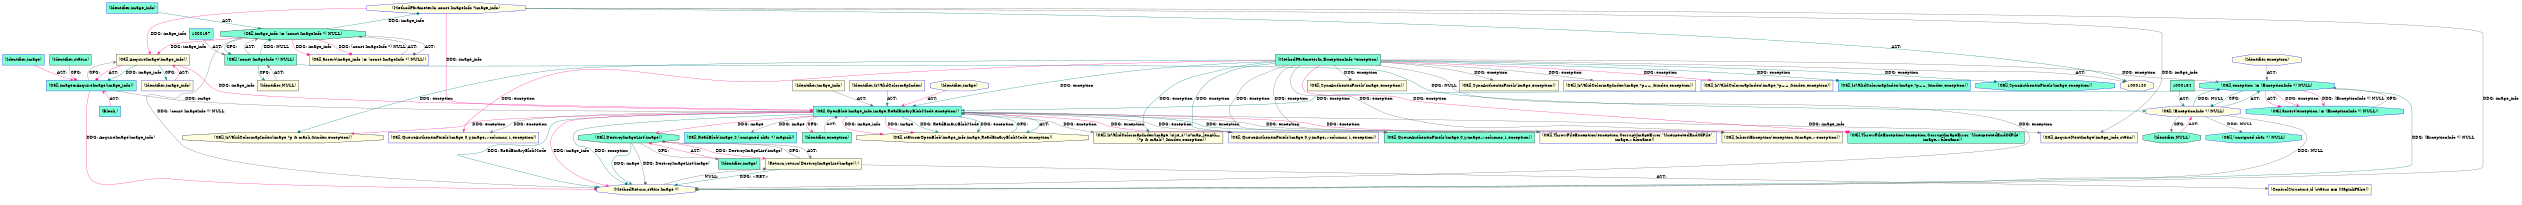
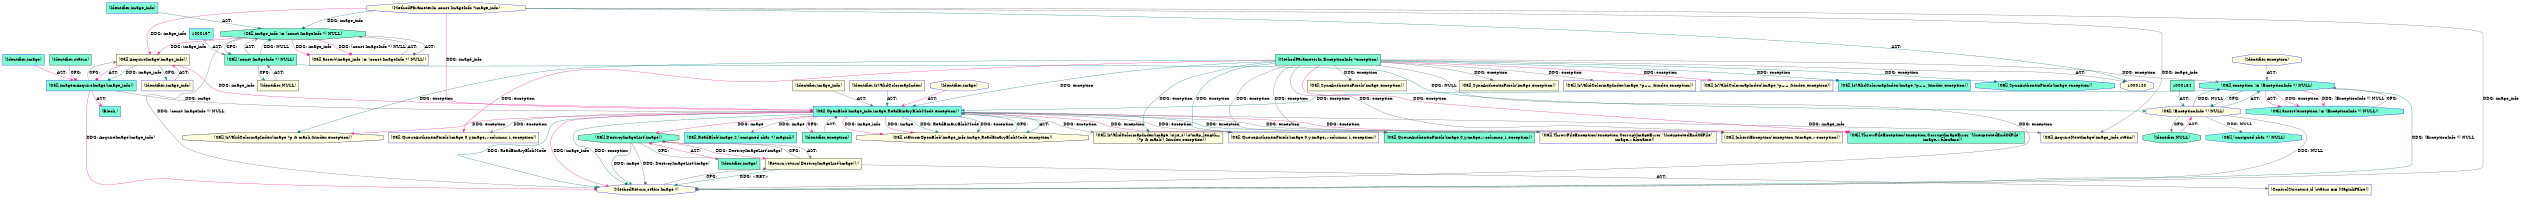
edge "(Call,image_info != (const ImageInfo *) NULL)" -> "(MethodParameterIn,const ImageInfo *image_info)": reversed
edge "(Block,)" -> "(Call,image=AcquireImage(image_info))": reversed
edge "(MethodReturn,static Image *)" -> "(Return,return(DestroyImageList(image));)": label "NULL: " -> "CFG: "
